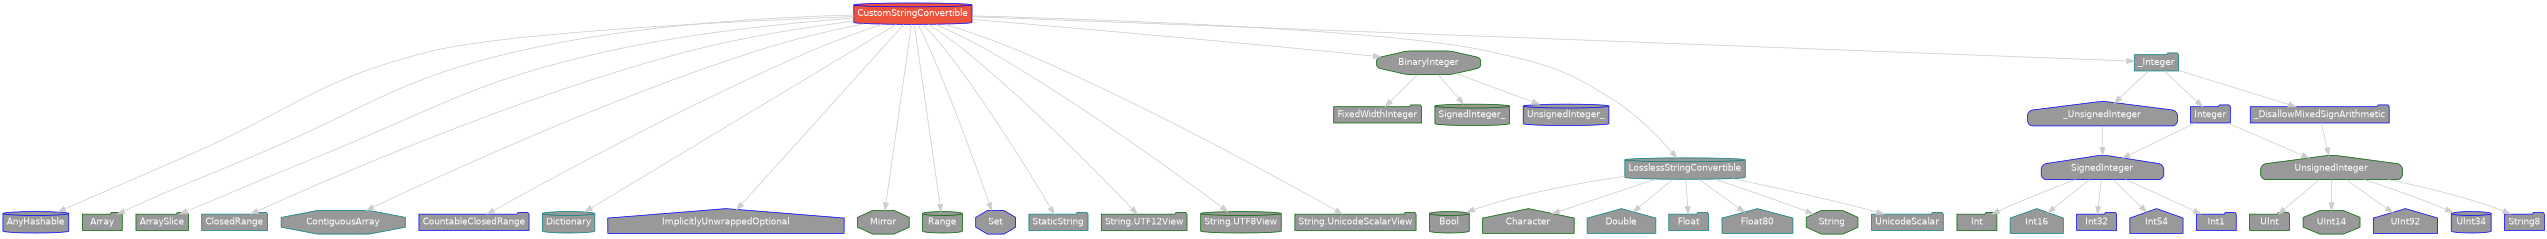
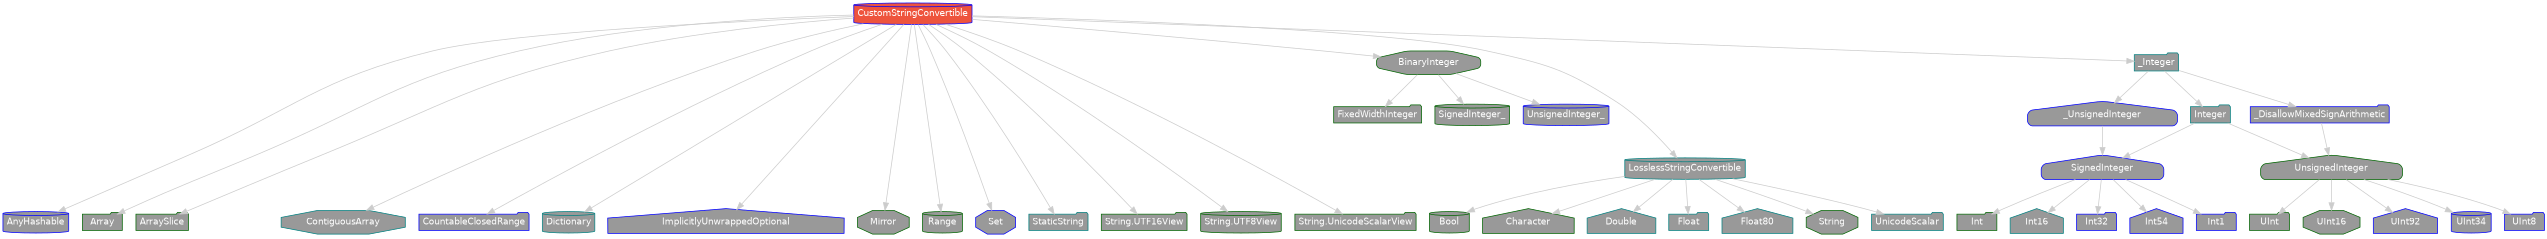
node "Integer": color blue -> teal
node "ClosedRange": removed
node "String.UTF12View": label "String.UTF12View" -> "String.UTF16View"
node "UInt14": label "UInt14" -> "UInt16"
node "String8": label "String8" -> "UInt8"
